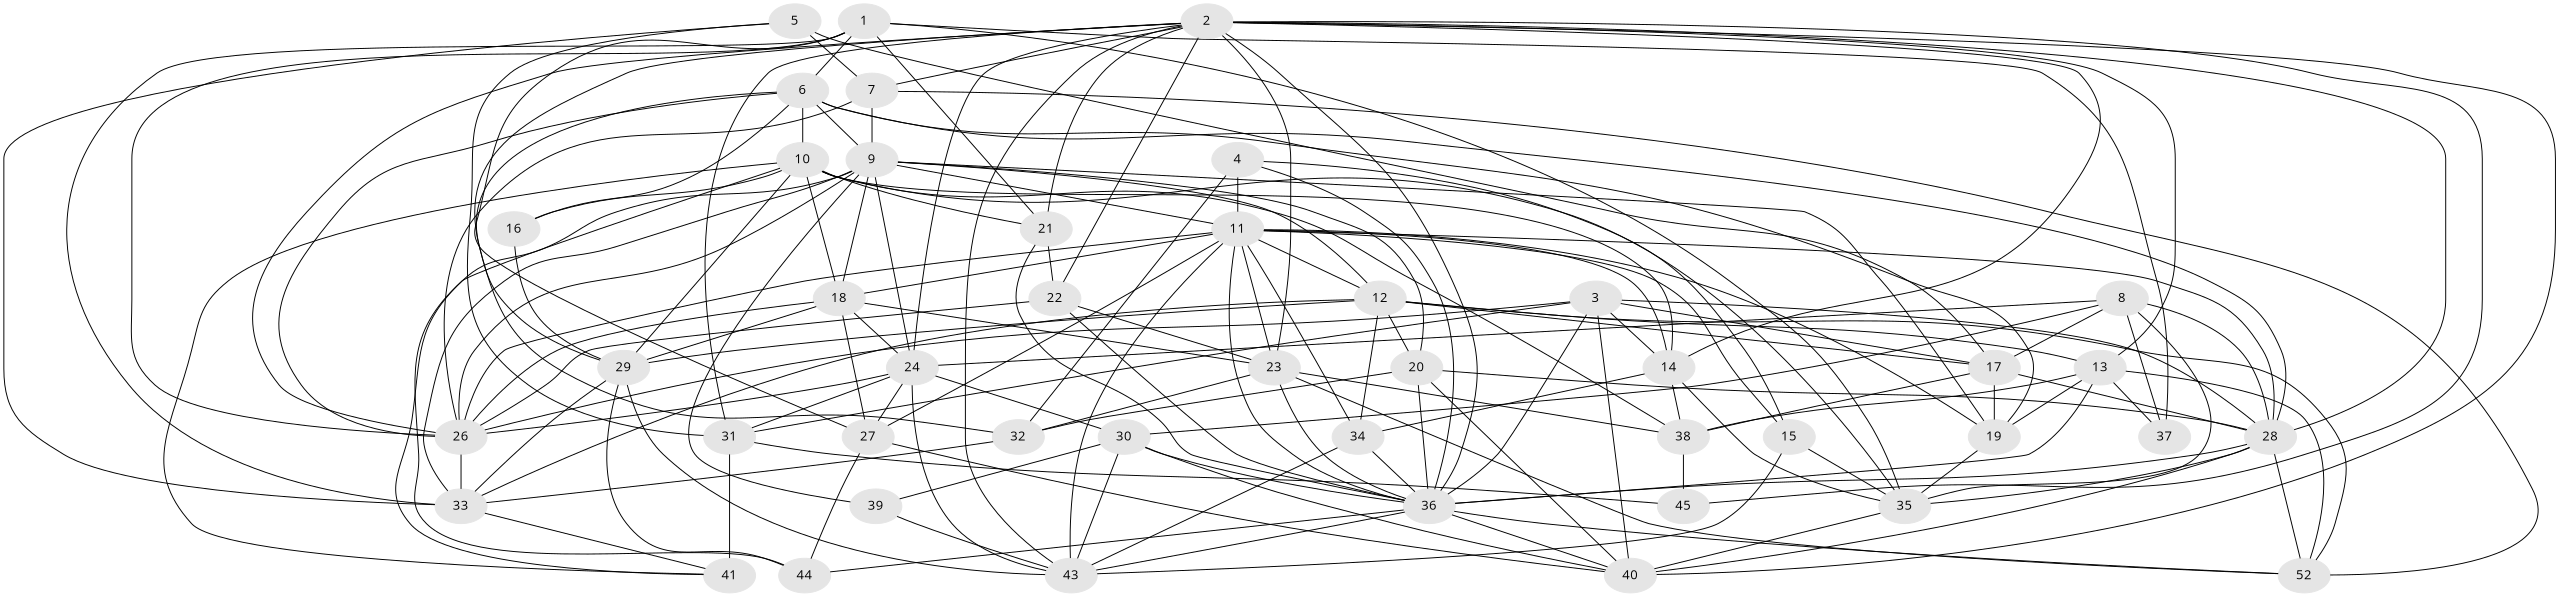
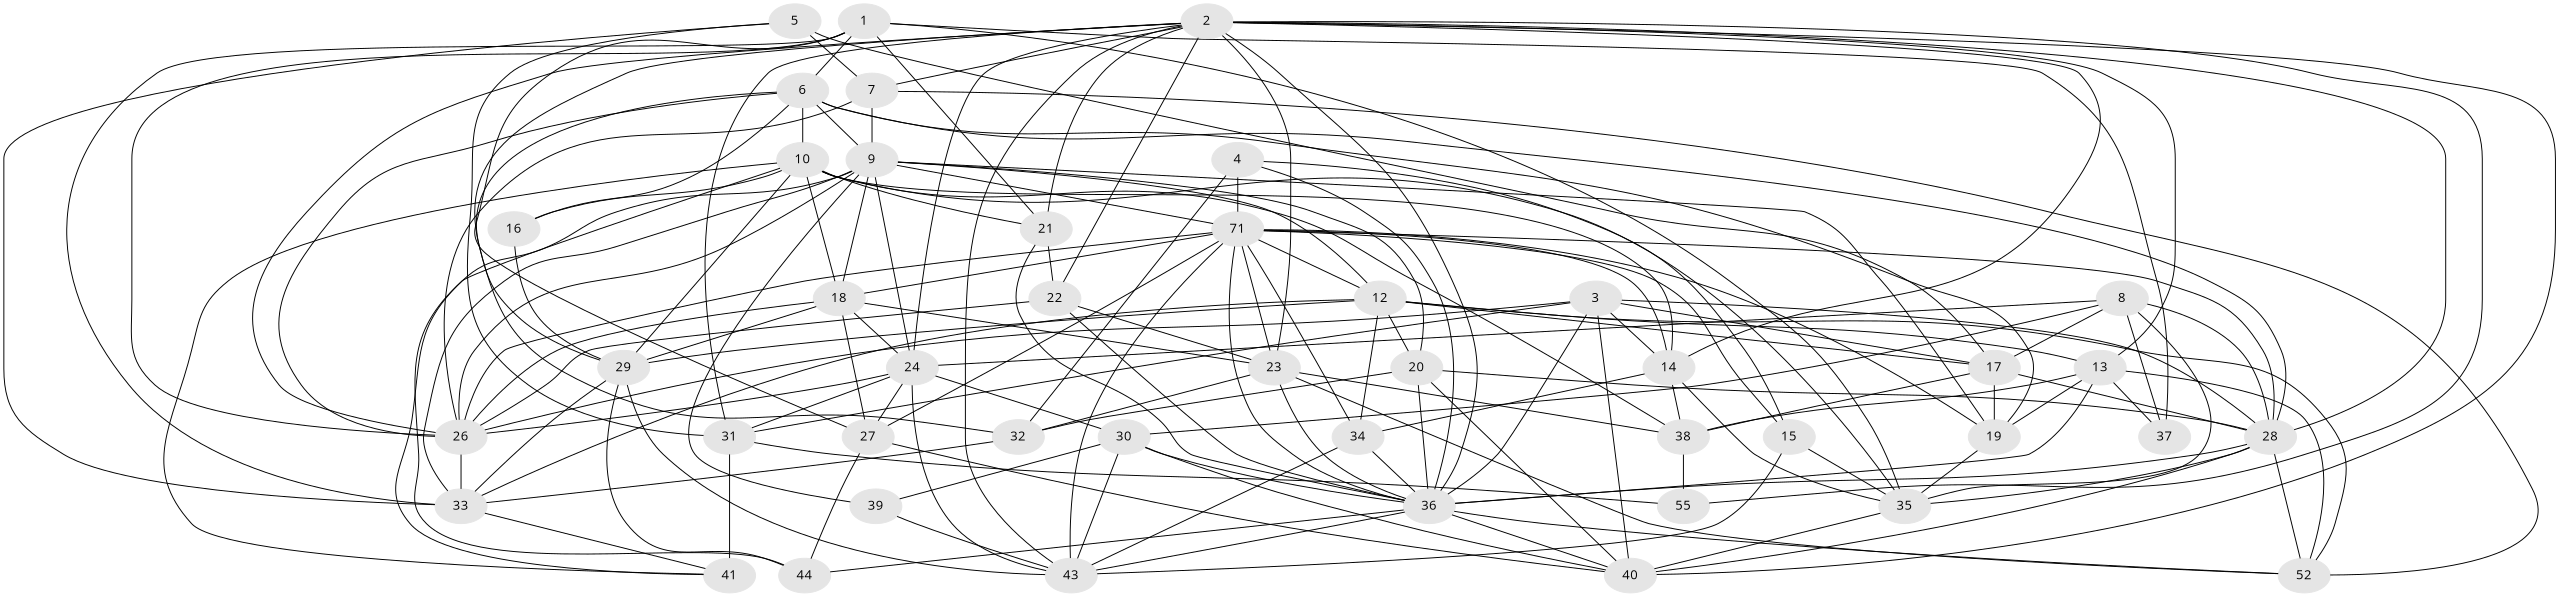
node "11": label "11" -> "71"
node "45": label "45" -> "55"
